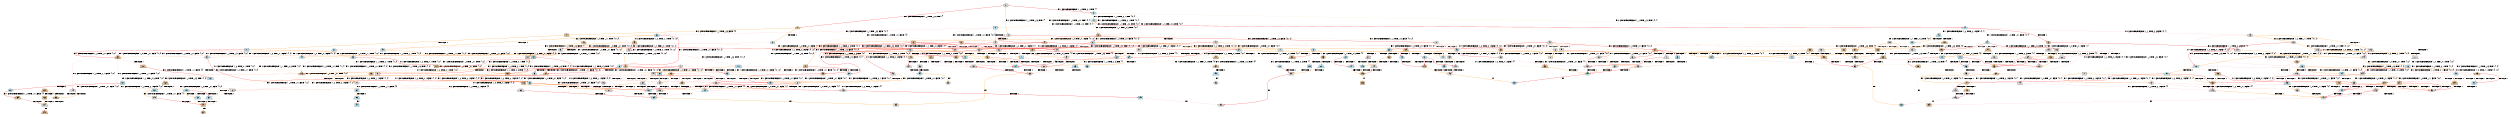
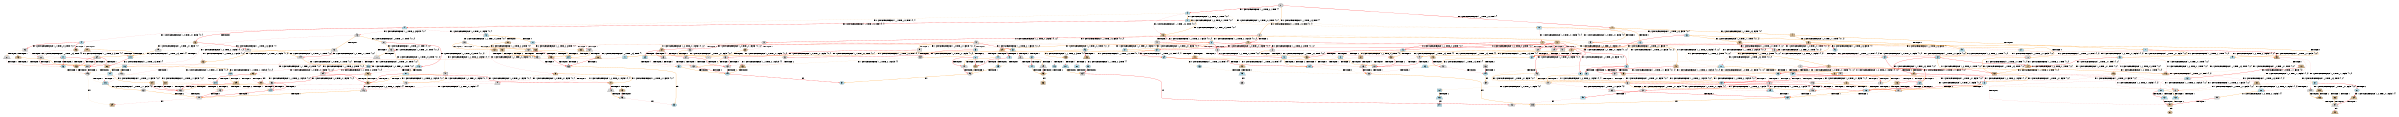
node "82": removed
edge "215" -> "210": label "TERMINATE !2" -> "exit"
